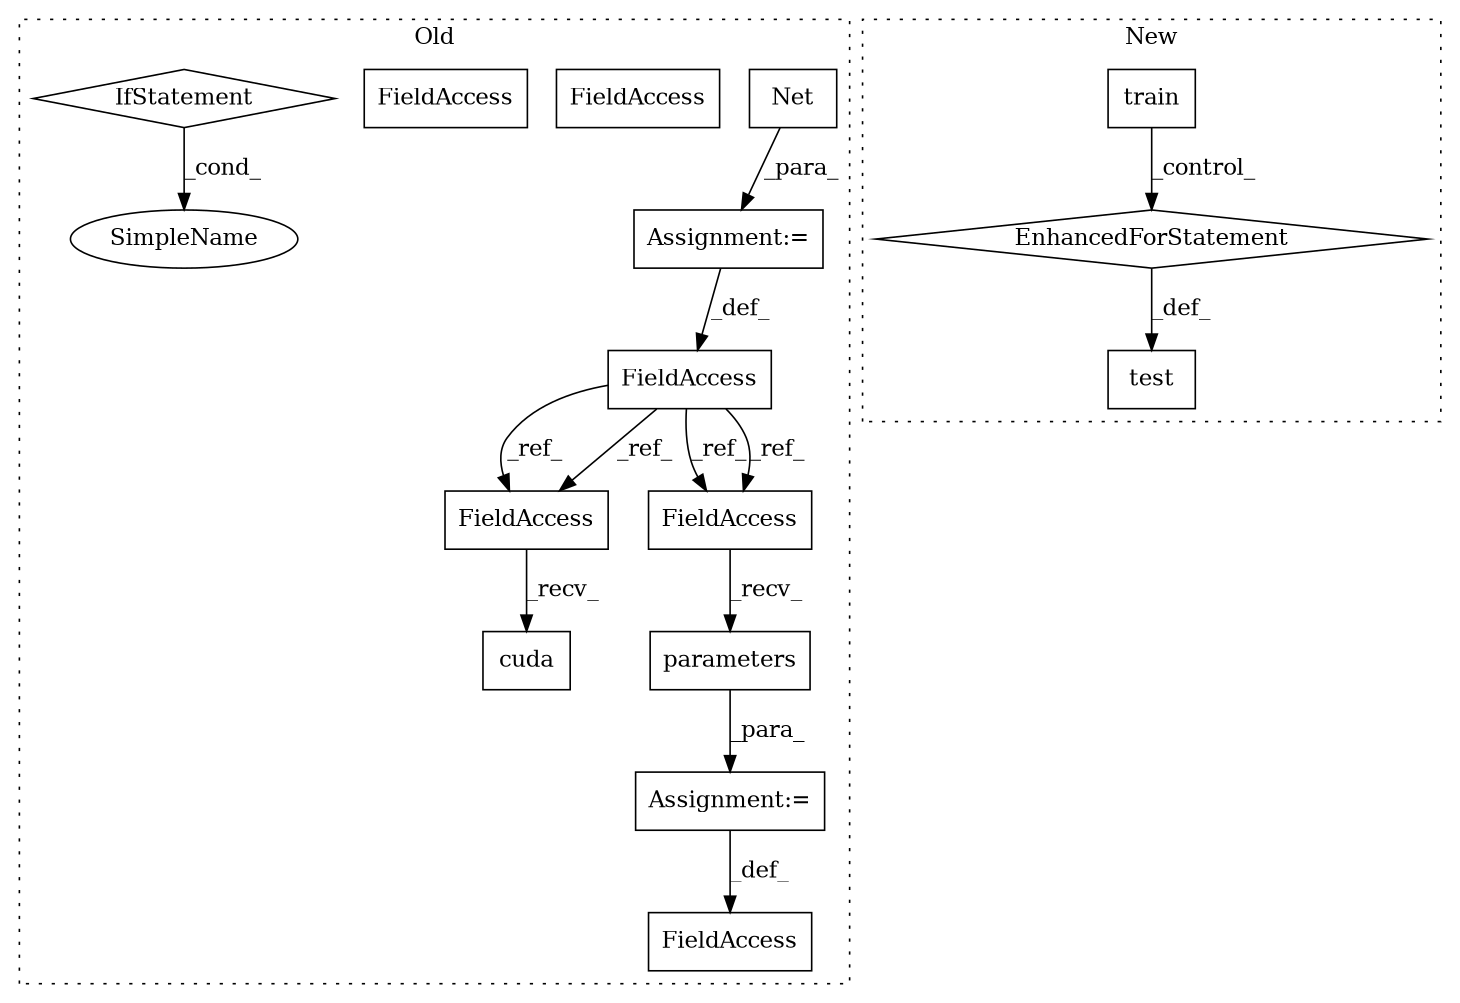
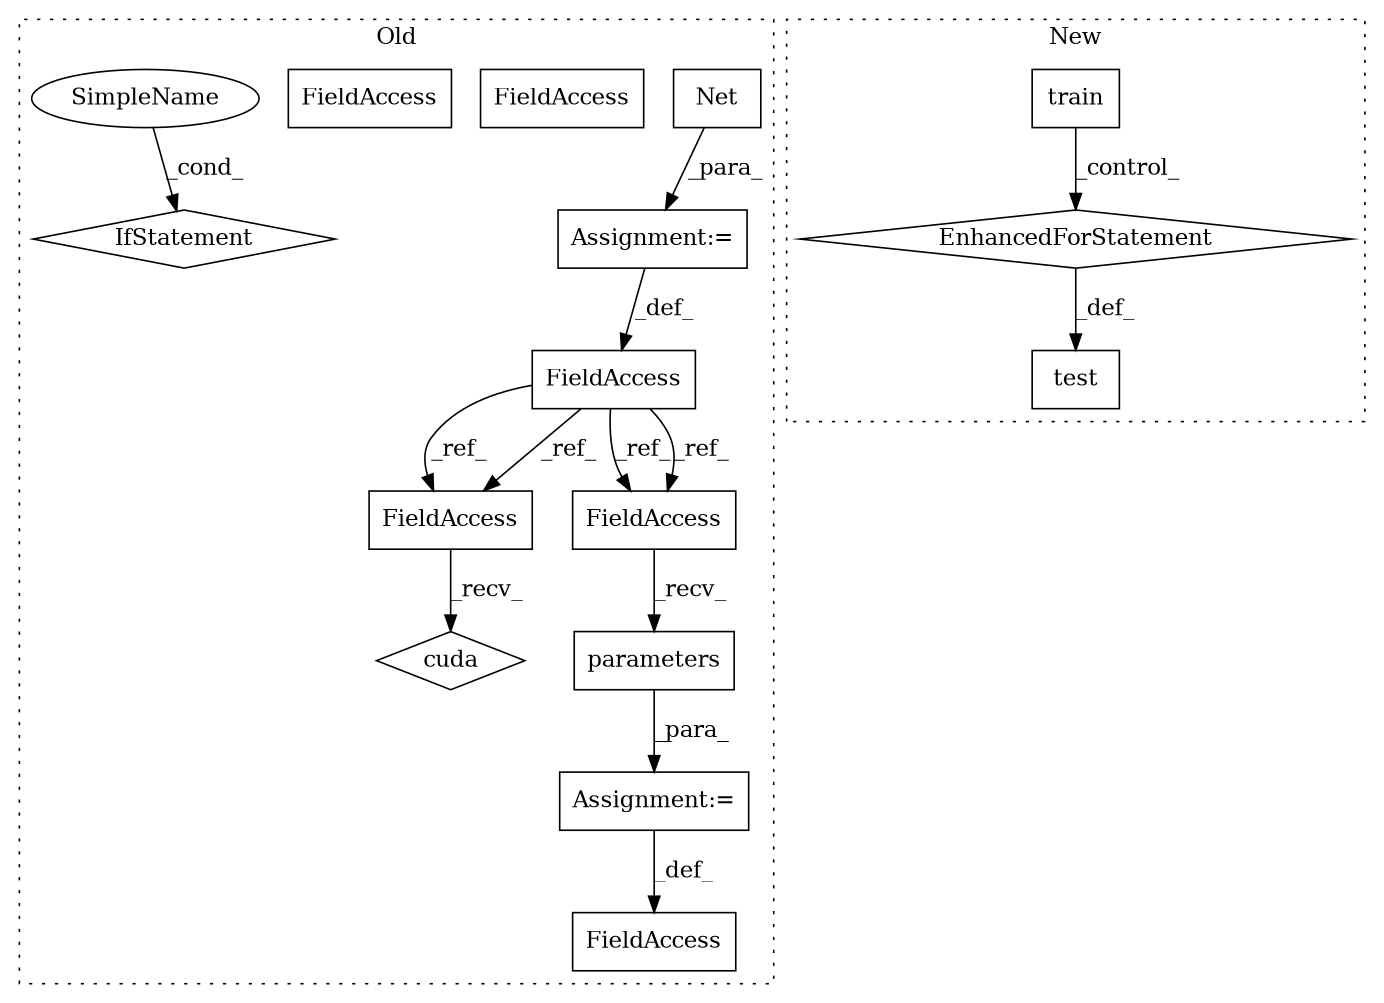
edge "IfStatement" -> "SimpleName": reversed
node "cuda": shape box -> diamond
